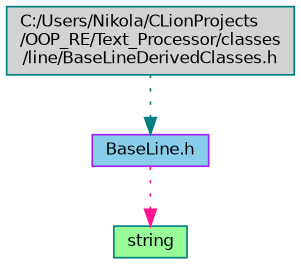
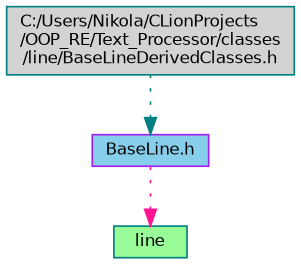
node "string": label "string" -> "line"
